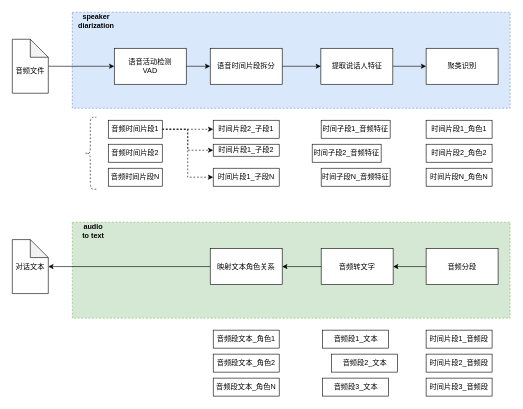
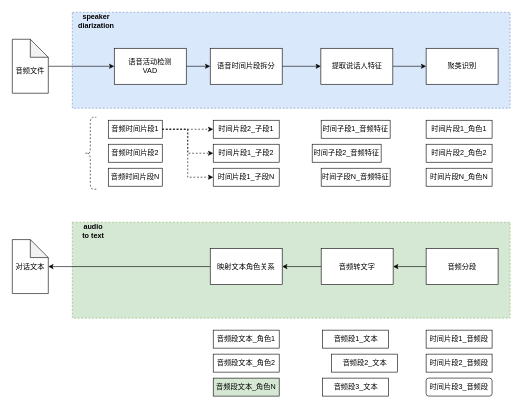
node "时间片段1_子段2": size 66x12 -> 66x18
node "音频段文本_角色N": fillcolor #ffffff -> #d5e8d4
node "时间片段3_音频段": shape rectangle -> rounded rectangle
